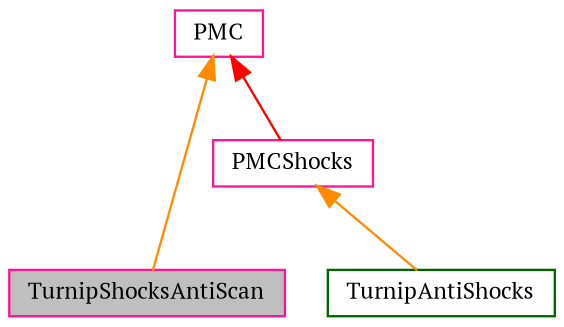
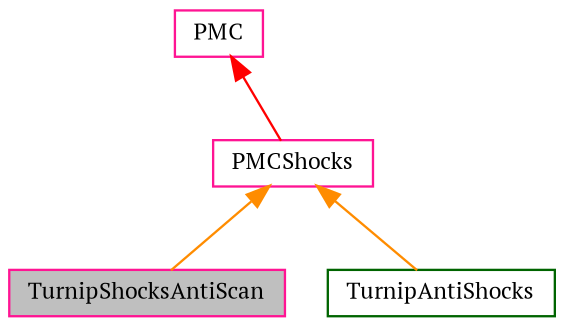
edge "TurnipShocksAntiScan" -> "PMC": now "TurnipShocksAntiScan" -> "PMCShocks"
